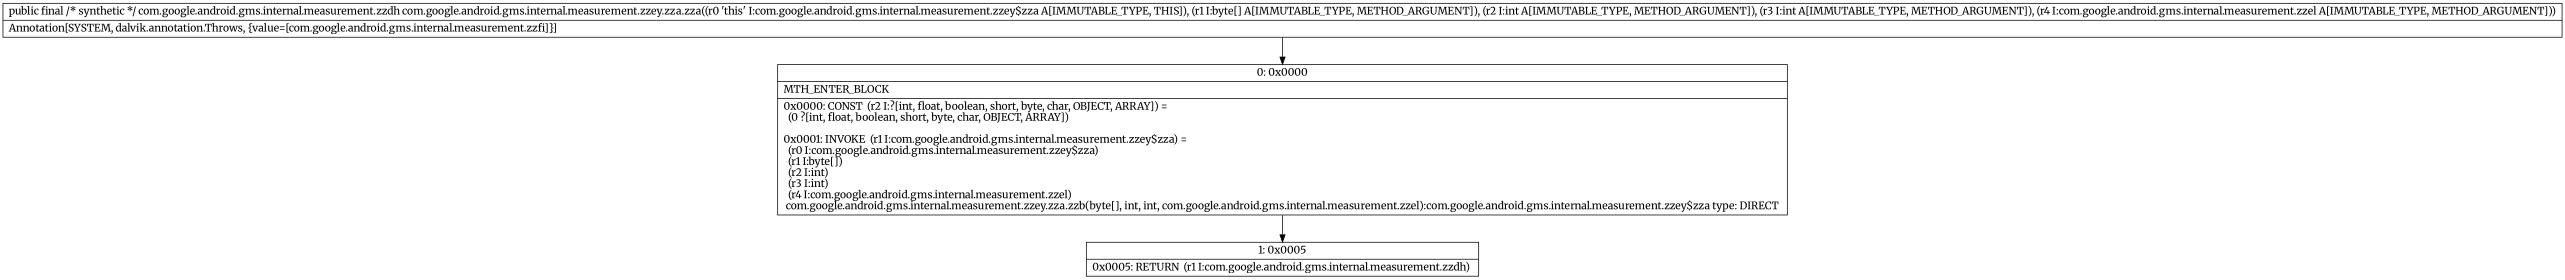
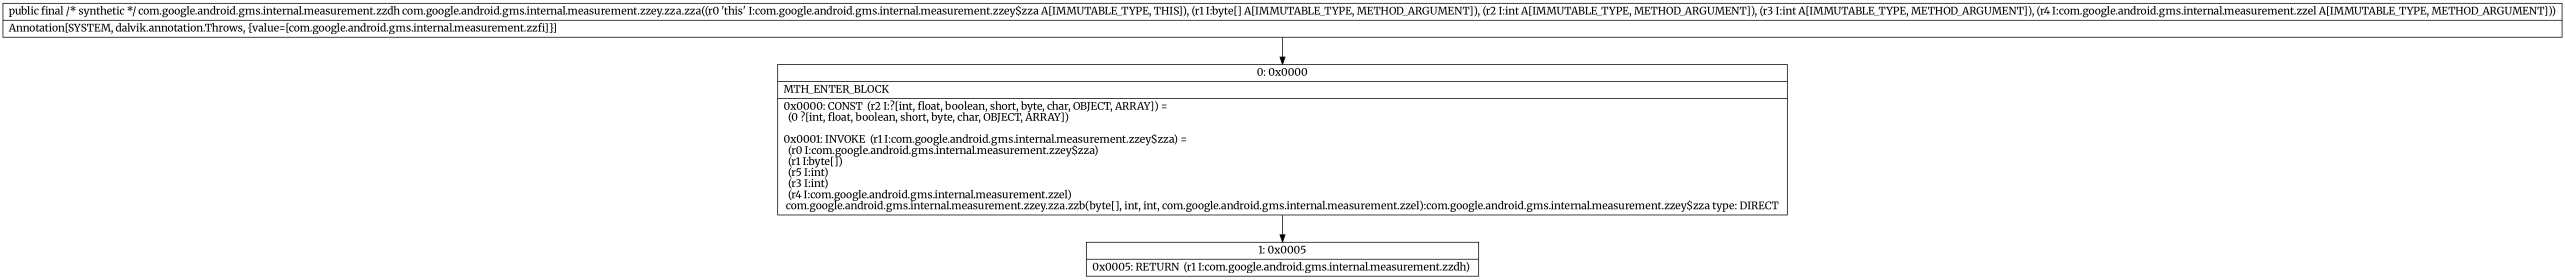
node "0: 0x0000": text "(r2 I:int)" -> "(r5 I:int)"
